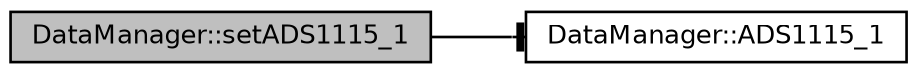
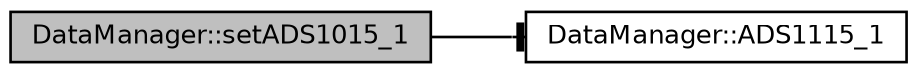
node "DataManager::setADS1115_1": label "DataManager::setADS1115_1" -> "DataManager::setADS1015_1"
